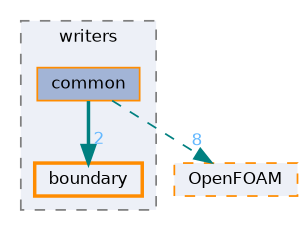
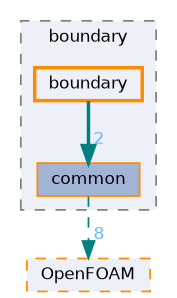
cluster "writers": label "writers" -> "boundary"
edge "common" -> "boundary": reversed
